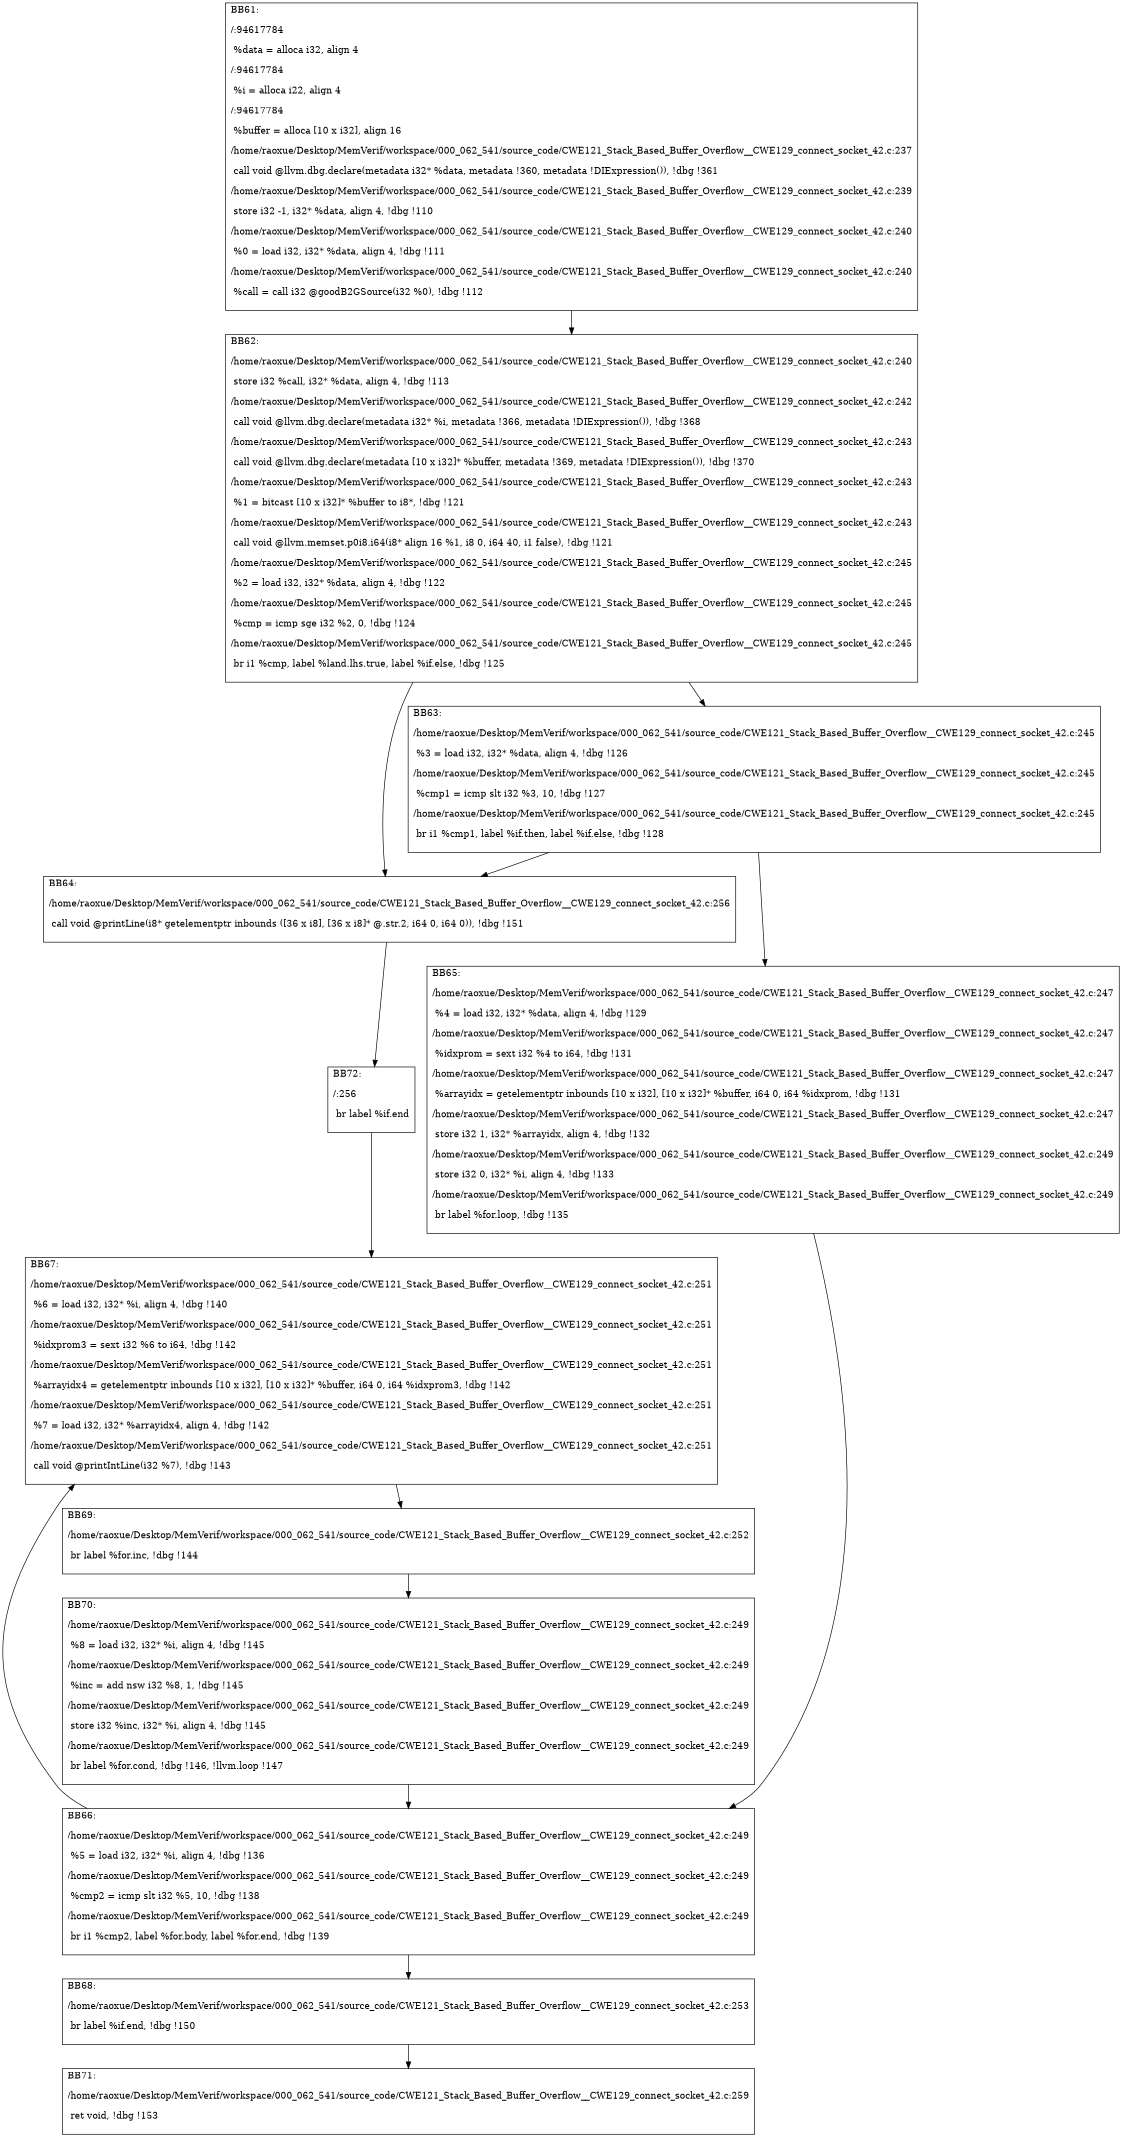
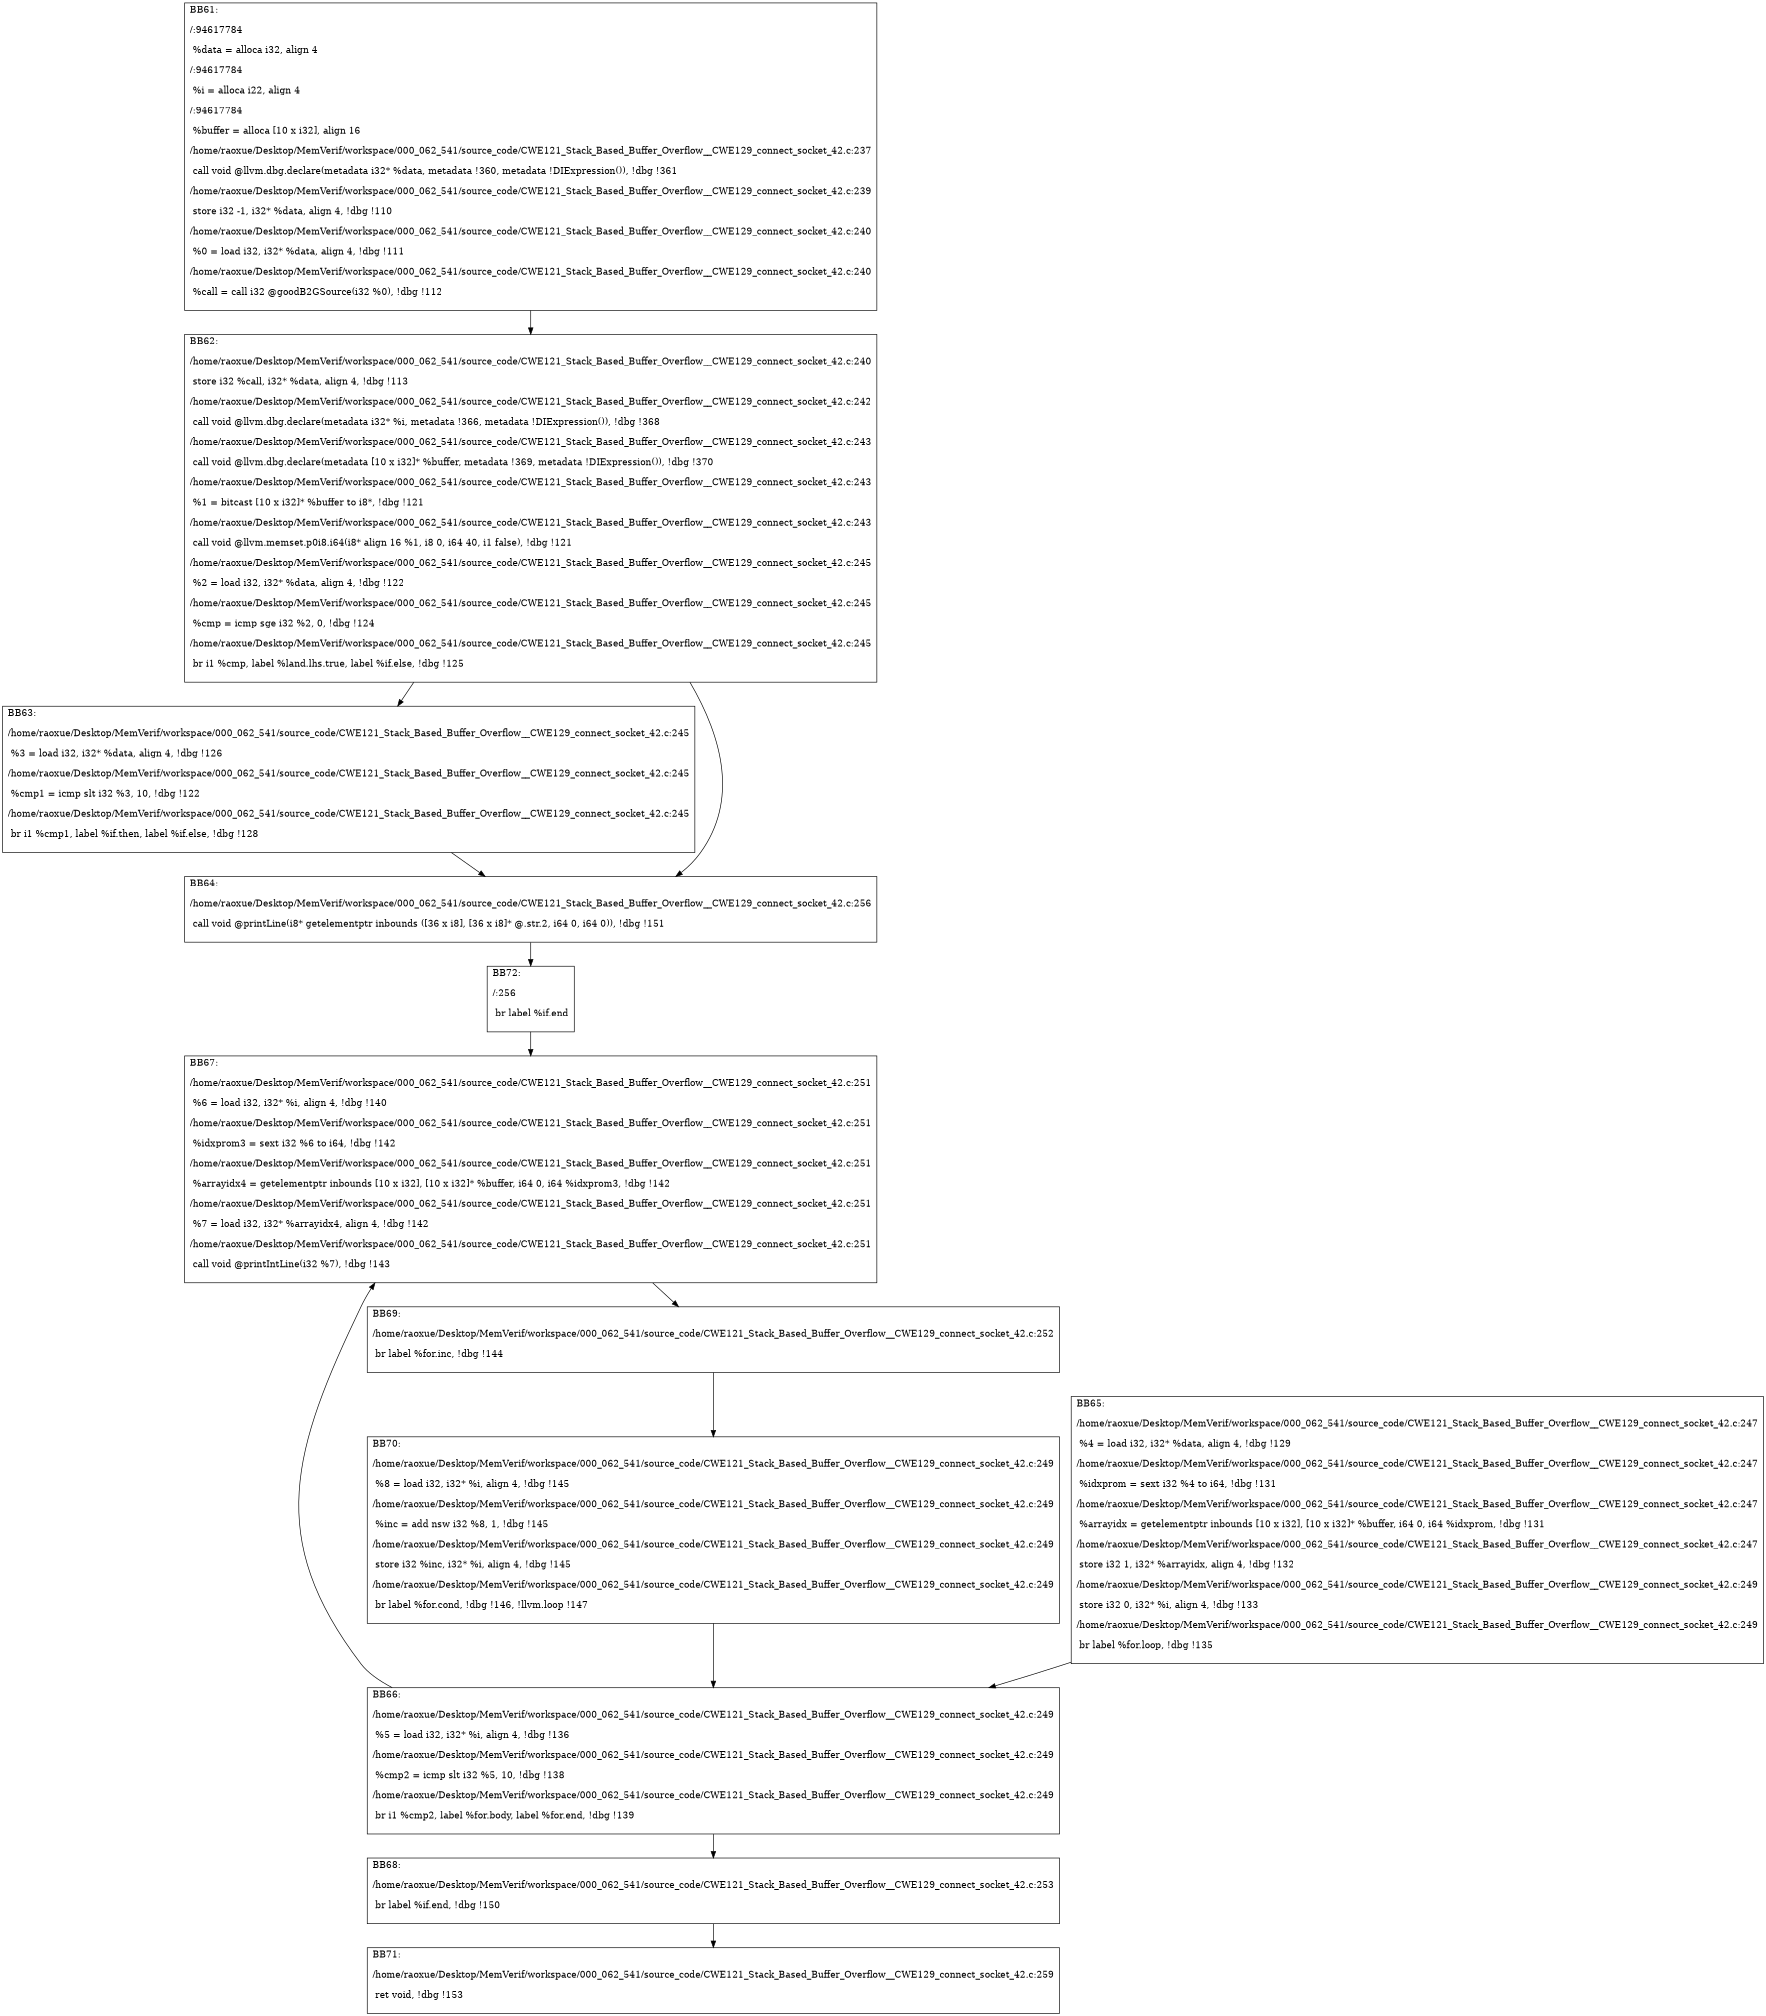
node "BB63:": text "%cmp1 = icmp slt i32 %3, 10, !dbg !127" -> "%cmp1 = icmp slt i32 %3, 10, !dbg !122"
edge "BB63:" -> "BB65:": removed
